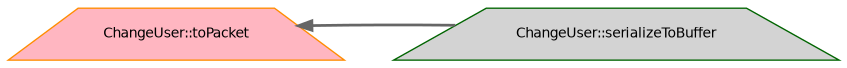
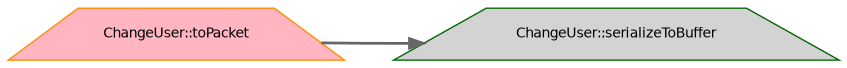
edge "ChangeUser::serializeToBuffer" -> "ChangeUser::toPacket": reversed
